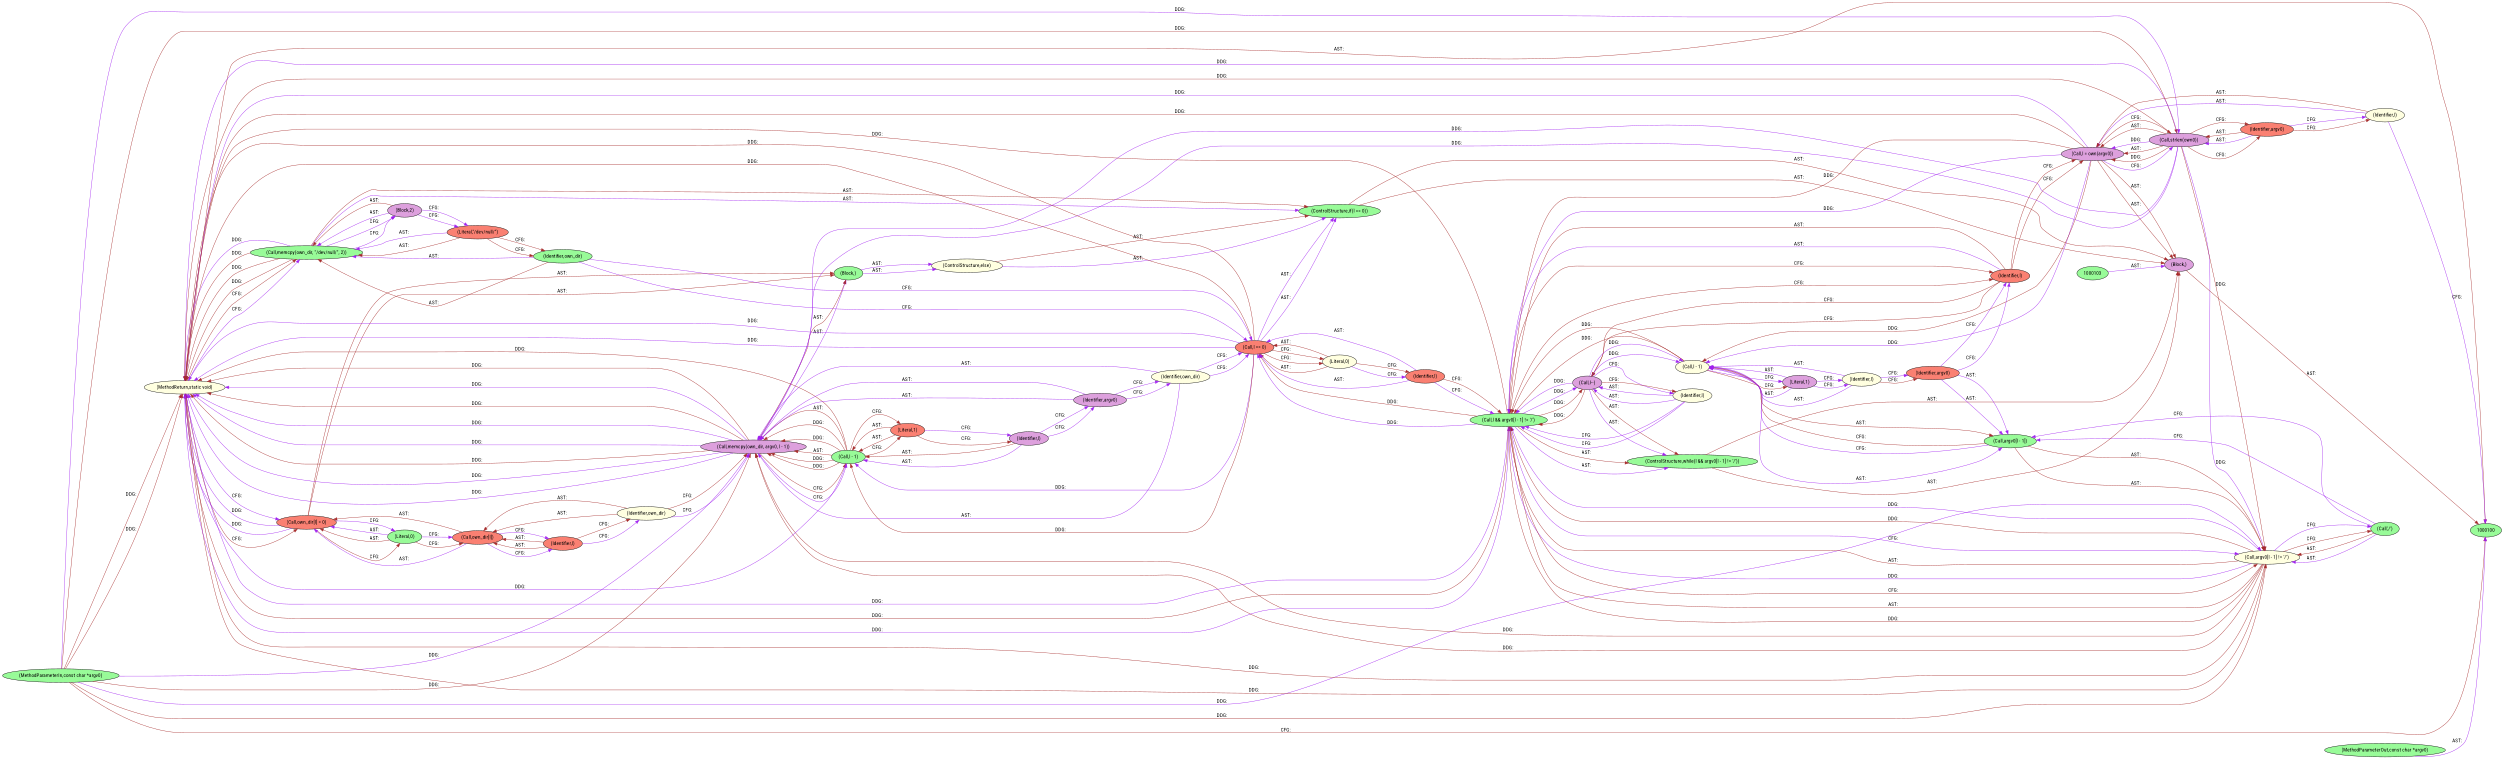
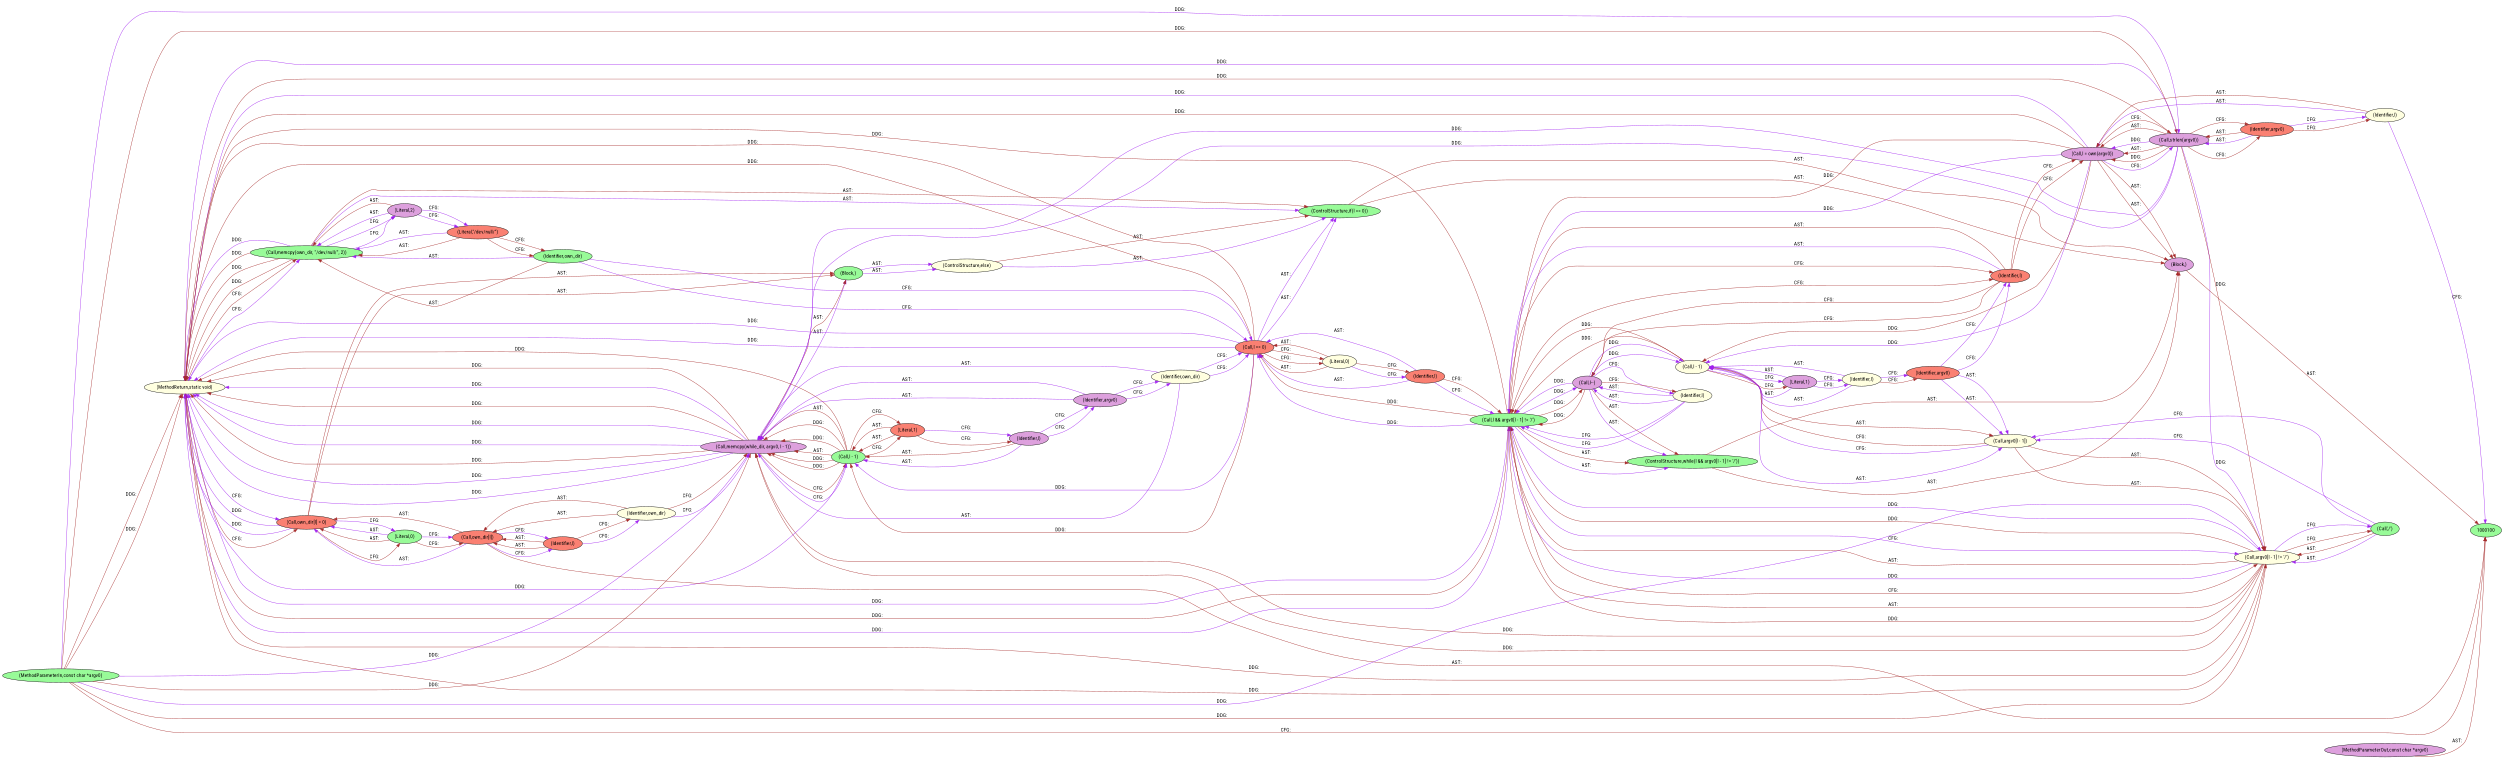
edge "(MethodReturn,static void)" -> "1000100": now "(Call,own_dir[l])" -> "1000100"
node "(Call,strlen(own0))": label "(Call,strlen(own0))" -> "(Call,strlen(argv0))"
node "(Block,2)": label "(Block,2)" -> "(Literal,2)"
node "1000103": removed
node "(Call,argv0[l - 1])": fillcolor palegreen -> lightyellow
node "(Call,memcpy(own_dir, argv0, l - 1))": label "(Call,memcpy(own_dir, argv0, l - 1))" -> "(Call,memcpy(while_dir, argv0, l - 1))"
edge "(MethodParameterOut,const char *argv0)" -> "1000100": color purple -> brown
node "(MethodParameterOut,const char *argv0)": fillcolor palegreen -> plum
